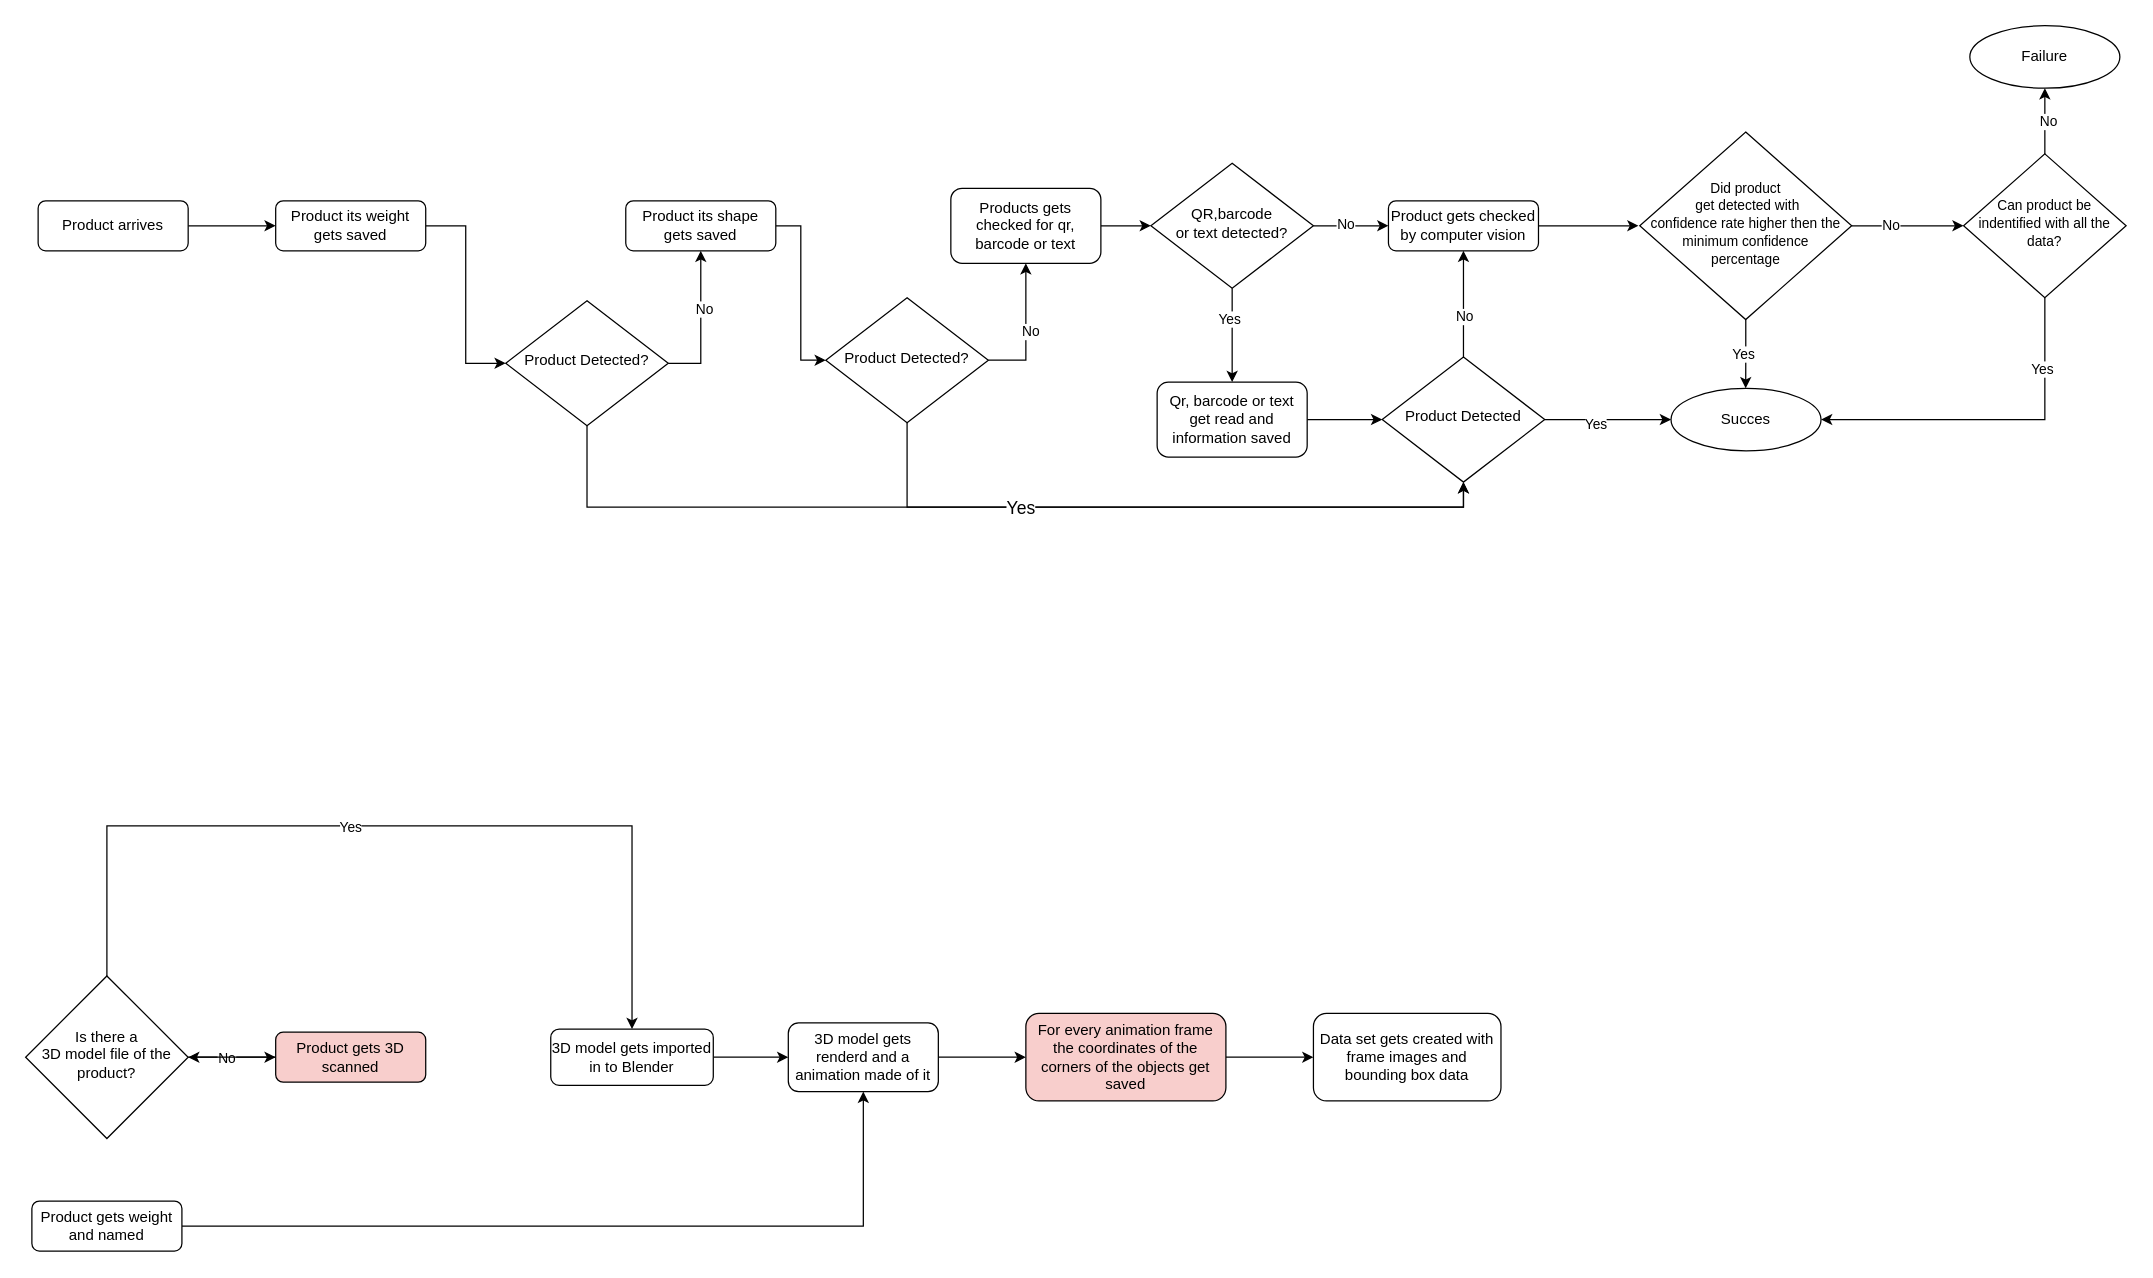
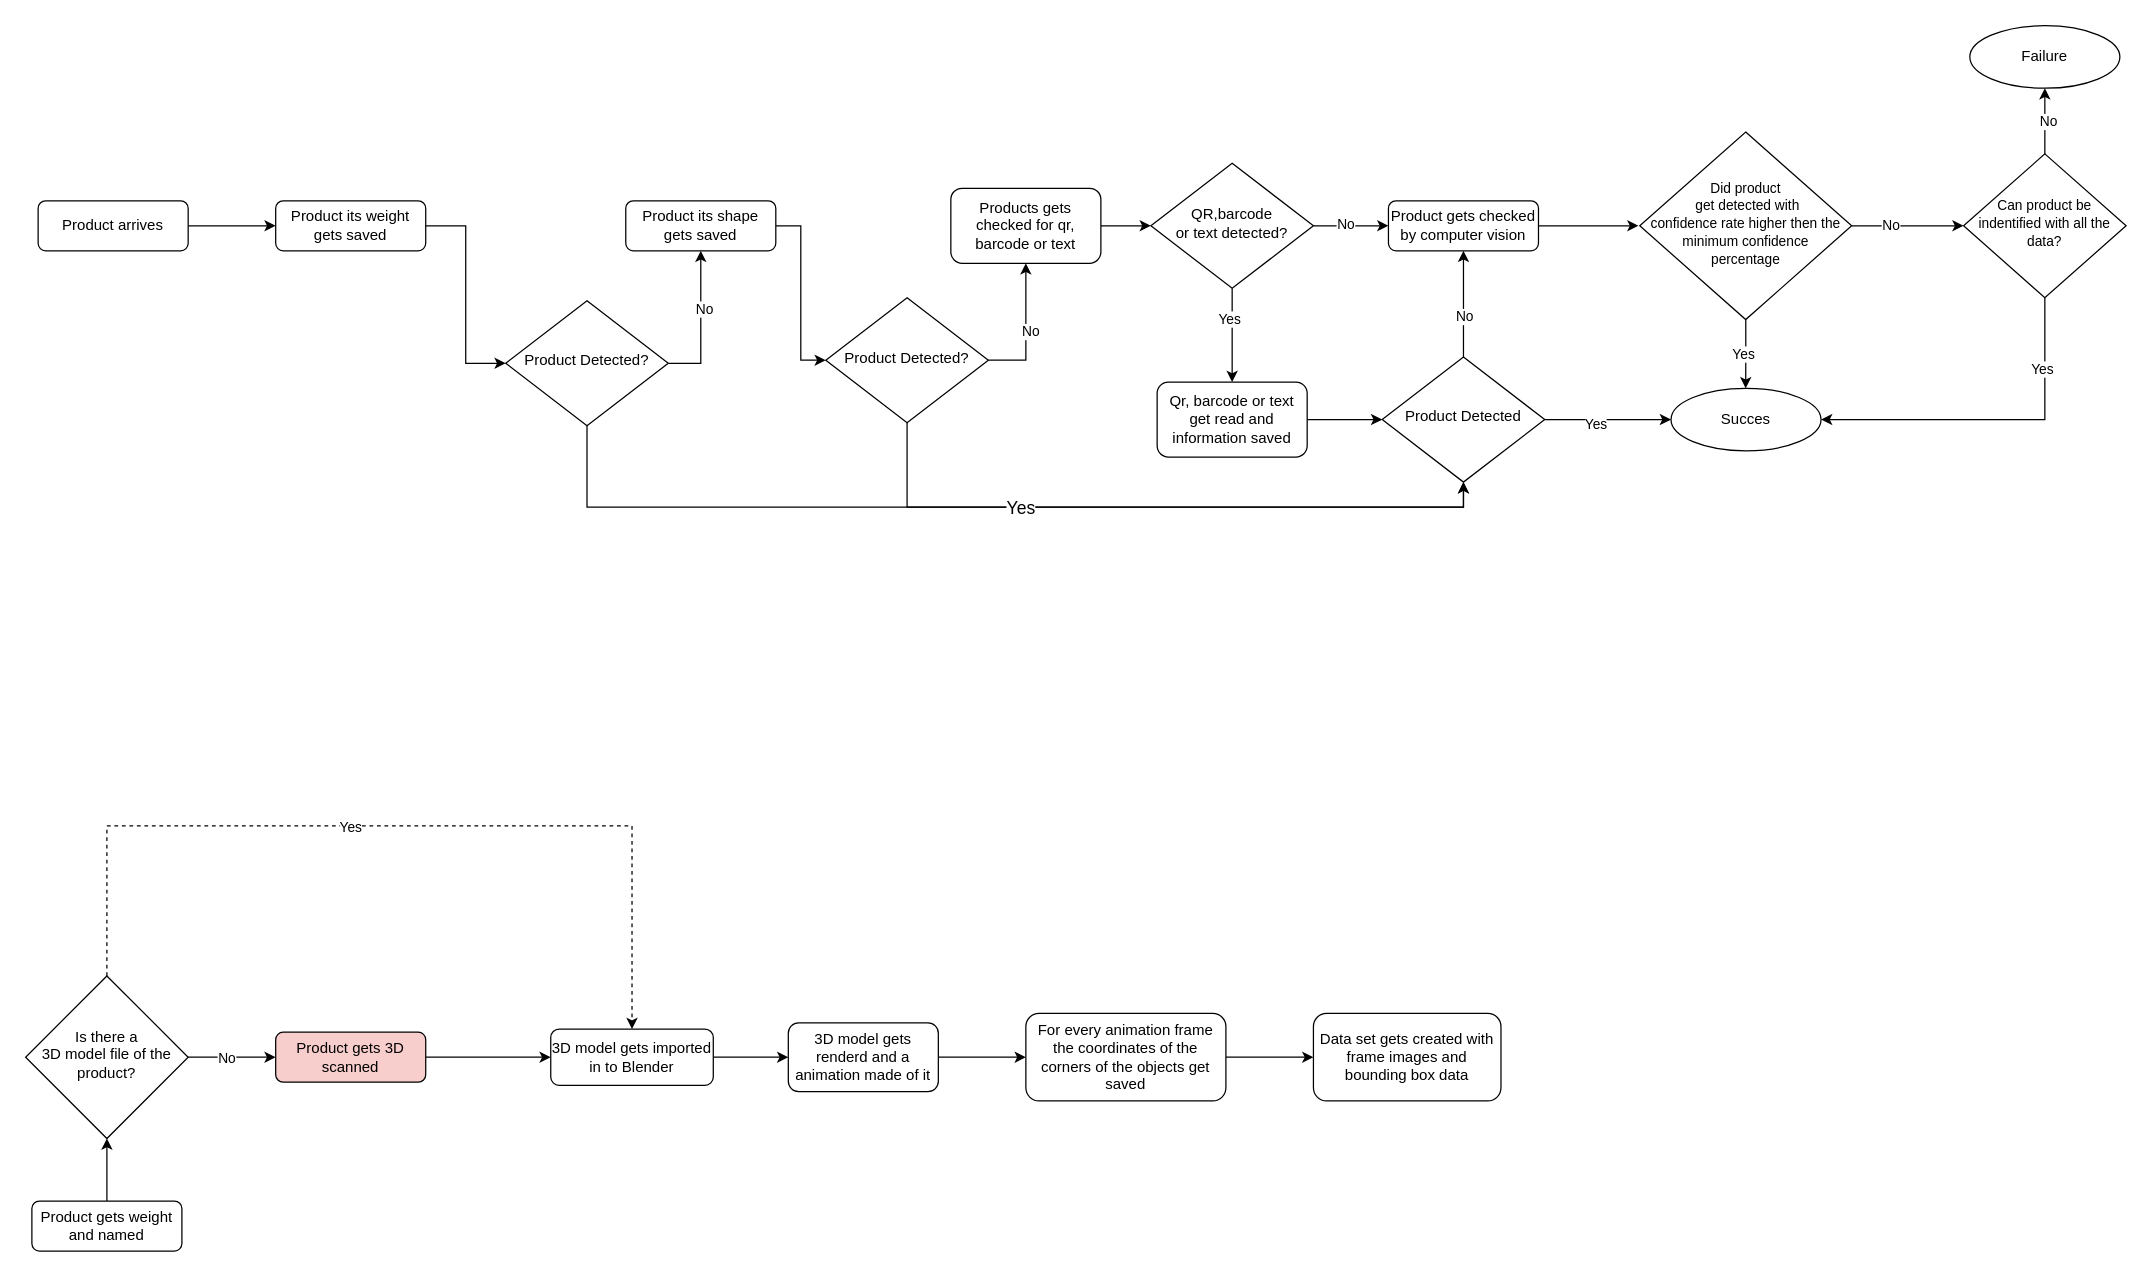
edge "Is there a 3D model file of the product?" -> "3D model gets imported in to Blender": style solid -> dashed
edge "Product gets 3D scanned" -> "Is there a 3D model file of the product?": now "Product gets 3D scanned" -> "3D model gets imported in to Blender"
node "For every animation frame the coordinates of the corners of the objects get saved": fillcolor #f8cecc -> #ffffff
edge "Product gets weight and named" -> "3D model gets renderd and a animation made of it": now "Product gets weight and named" -> "Is there a 3D model file of the product?"
